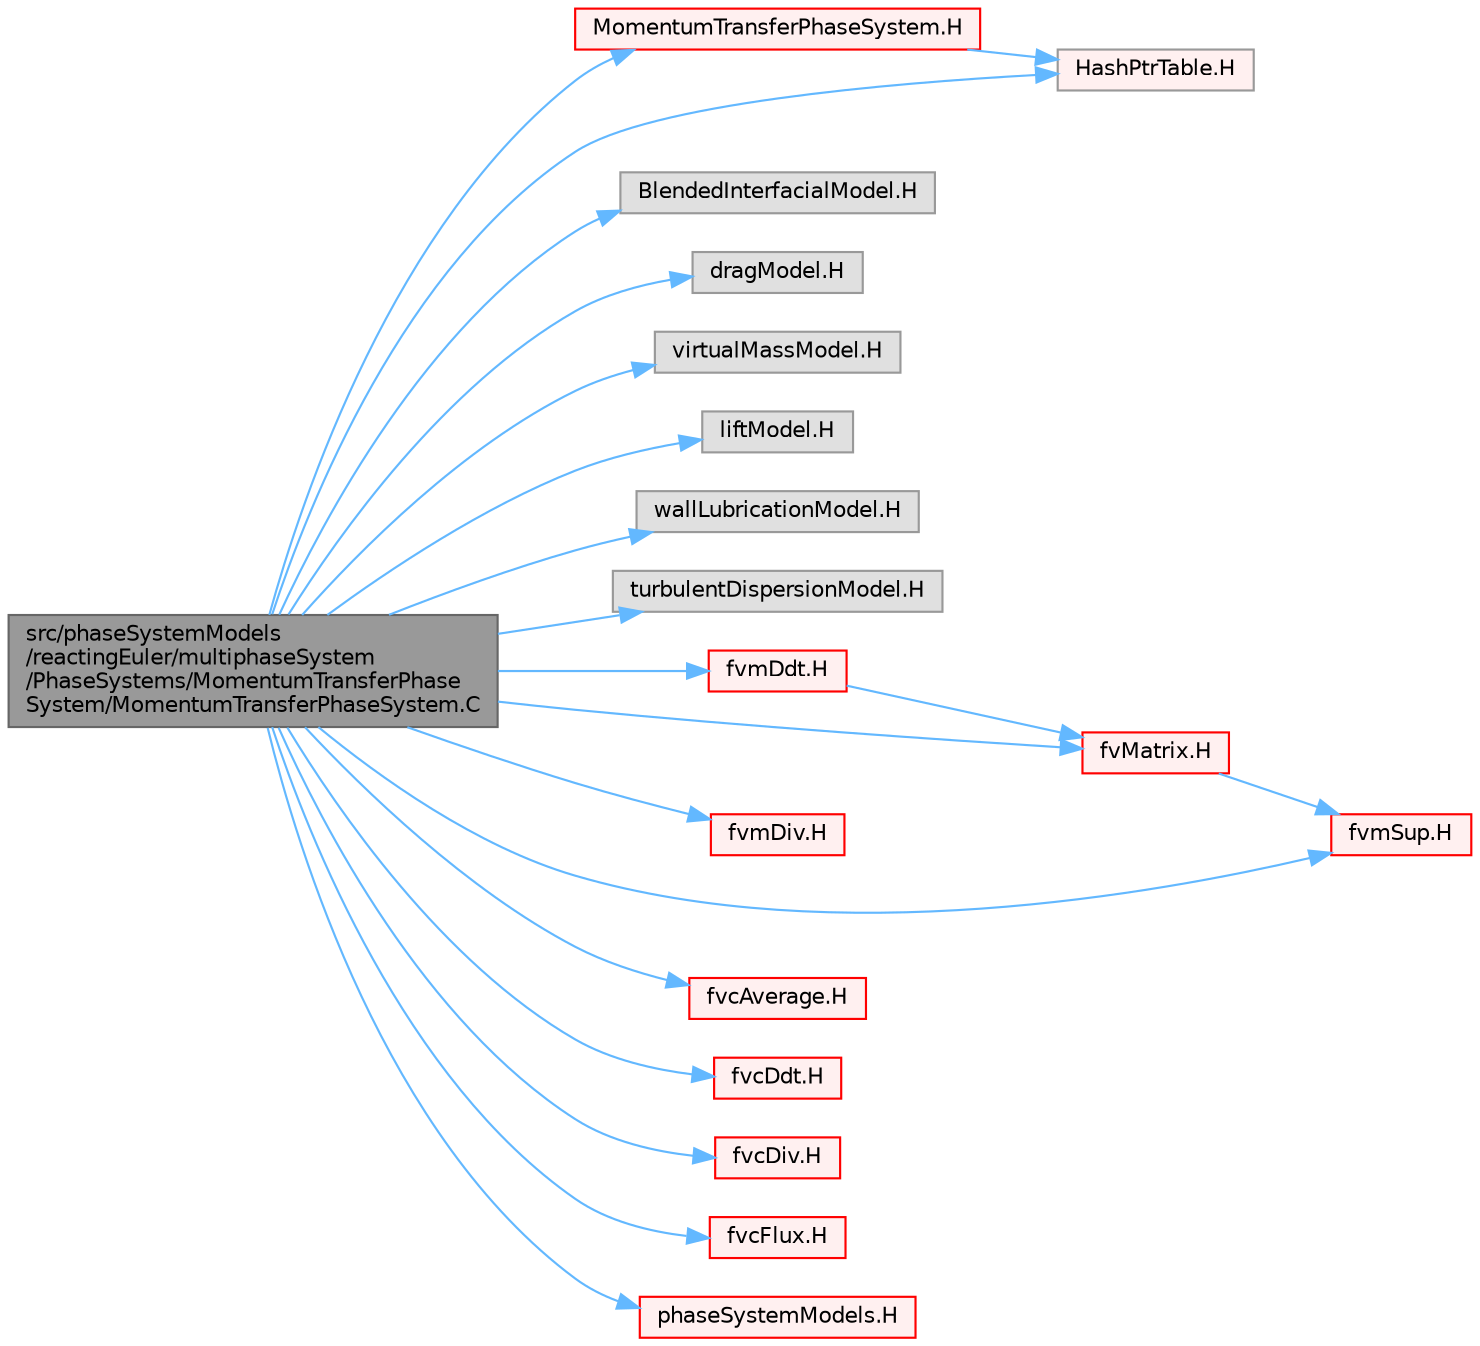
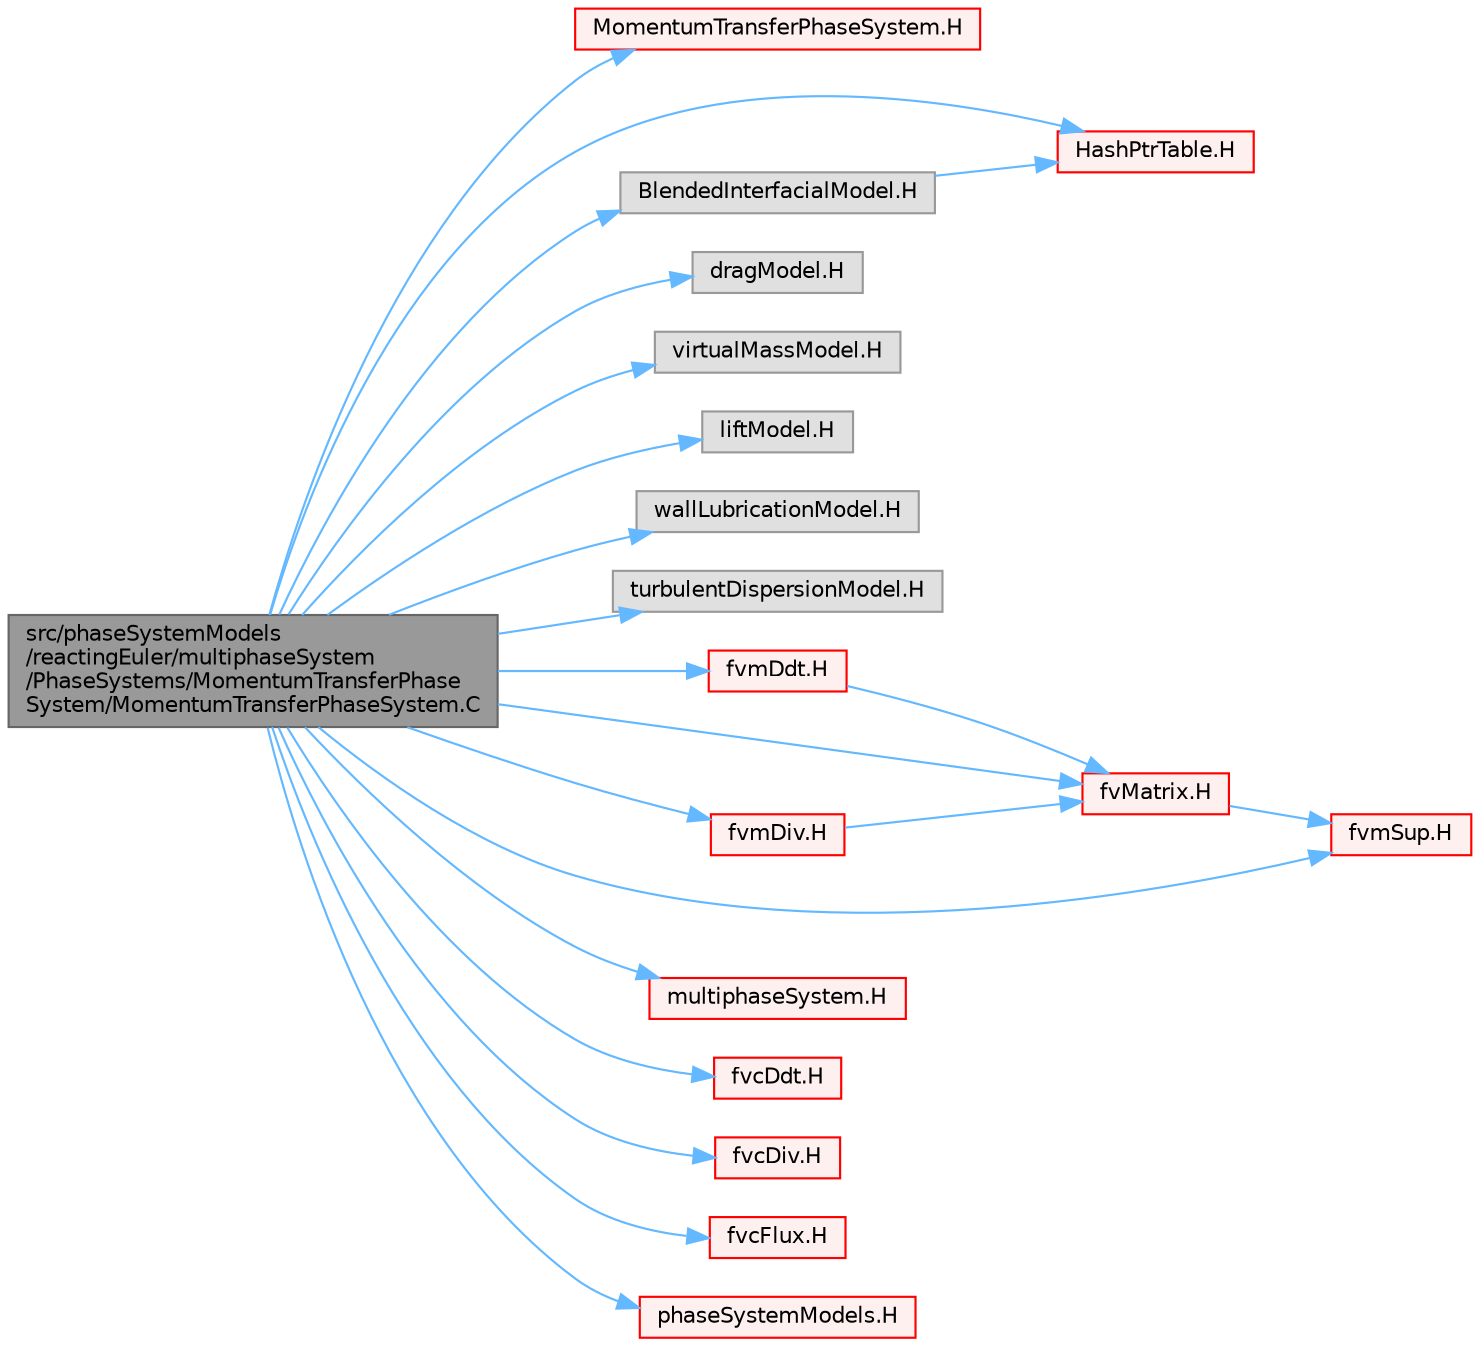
edge "MomentumTransferPhaseSystem.H" -> "HashPtrTable.H": now "BlendedInterfacialModel.H" -> "HashPtrTable.H"
node "HashPtrTable.H": color grey60 -> red
edge "fvmDiv.H" -> "fvMatrix.H": added
node "fvcAverage.H": label "fvcAverage.H" -> "multiphaseSystem.H"
